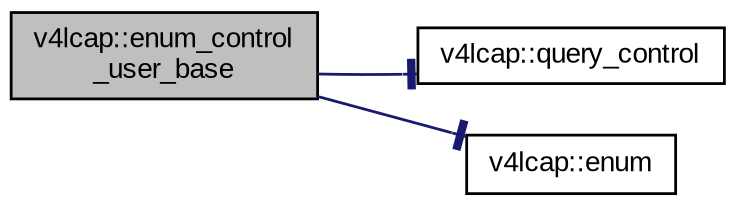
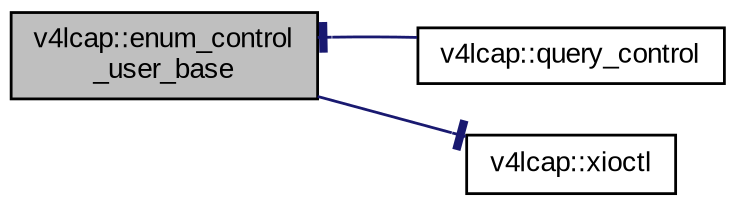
edge "v4lcap::enum_control _user_base" -> "v4lcap::query_control": reversed
node "v4lcap::enum": label "v4lcap::enum" -> "v4lcap::xioctl"
